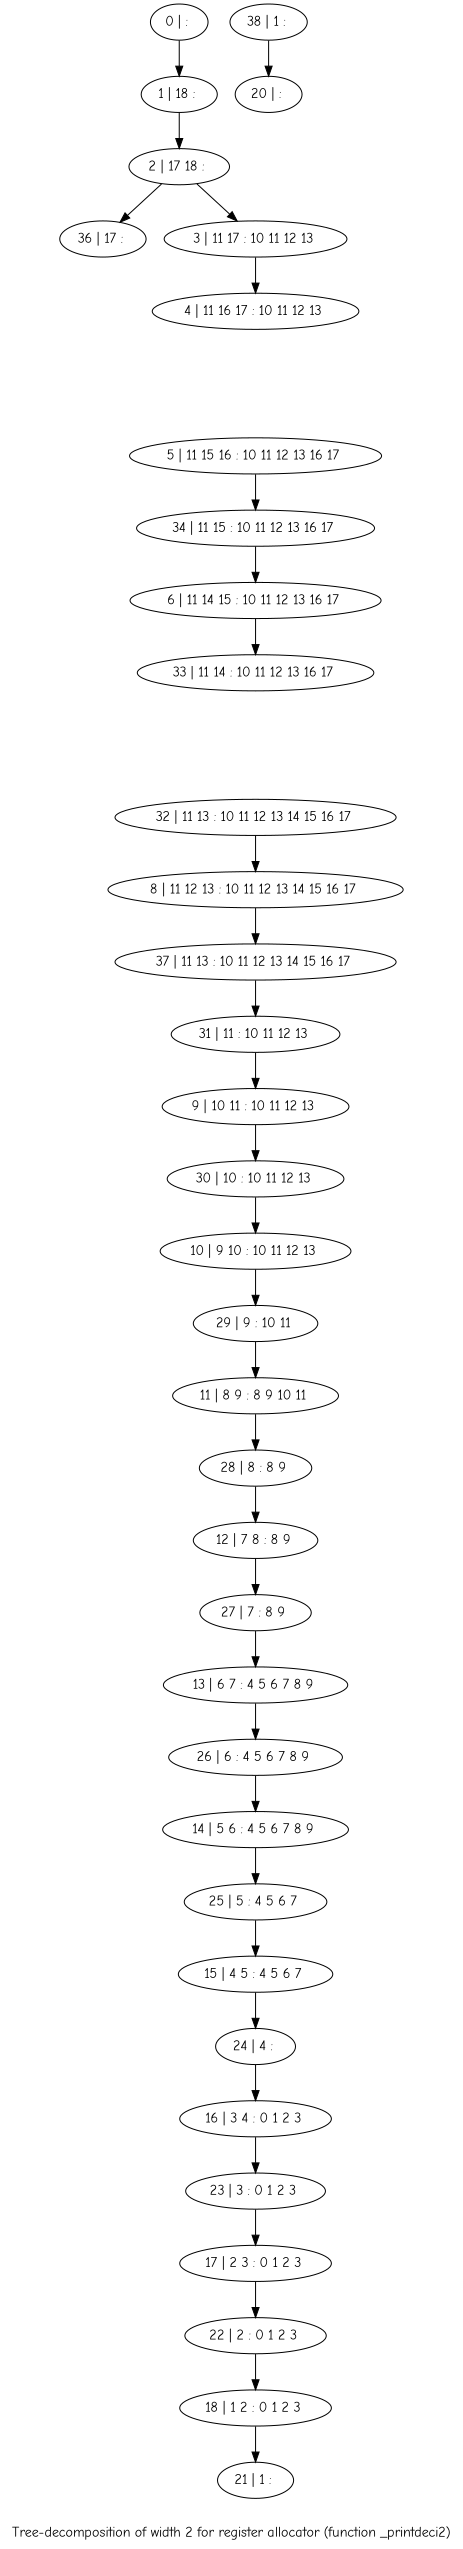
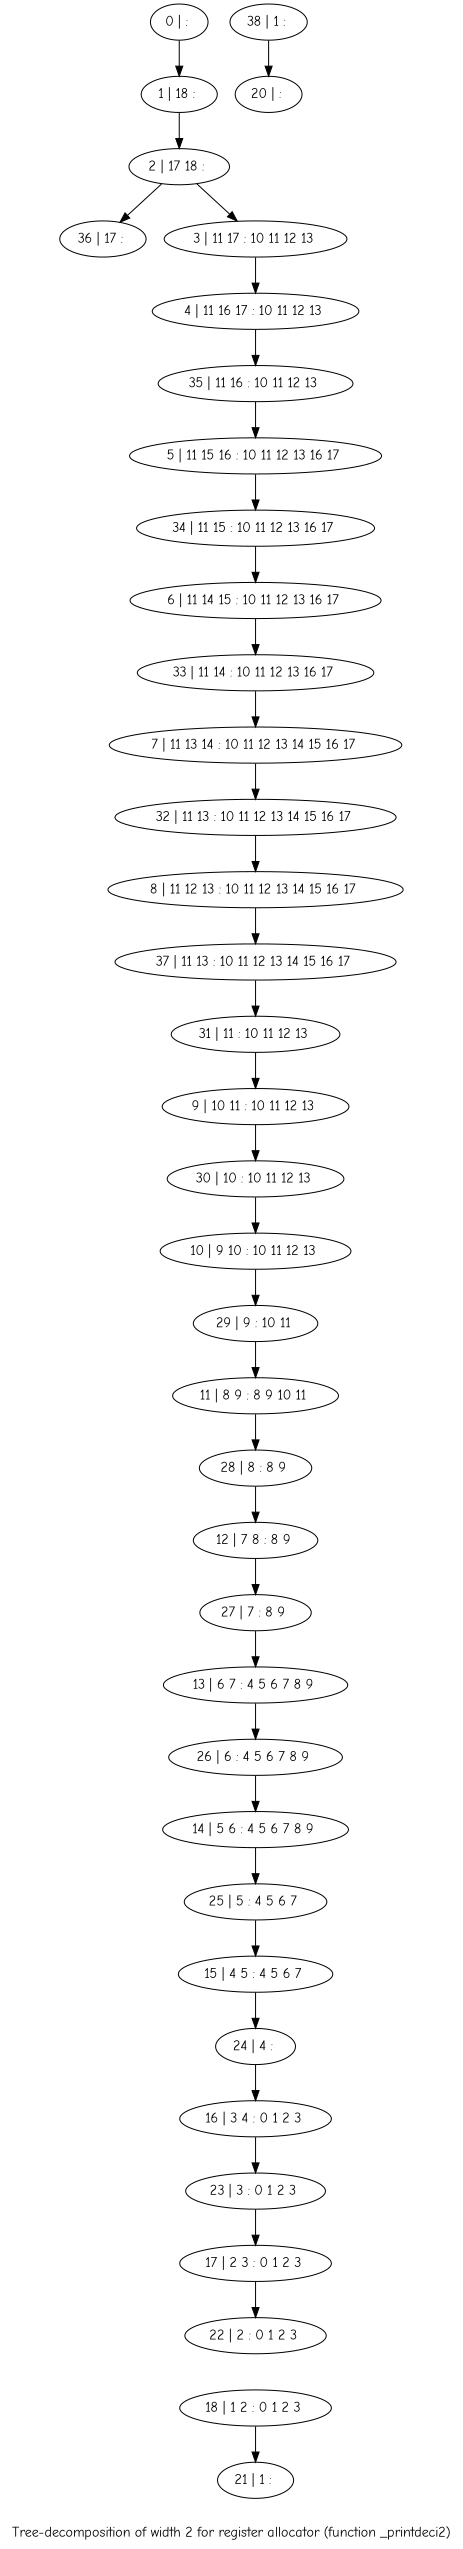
node "35 | 11 16 : 10 11 12 13": added
node "7 | 11 13 14 : 10 11 12 13 14 15 16 17": added
edge "22 | 2 : 0 1 2 3" -> "18 | 1 2 : 0 1 2 3": removed
